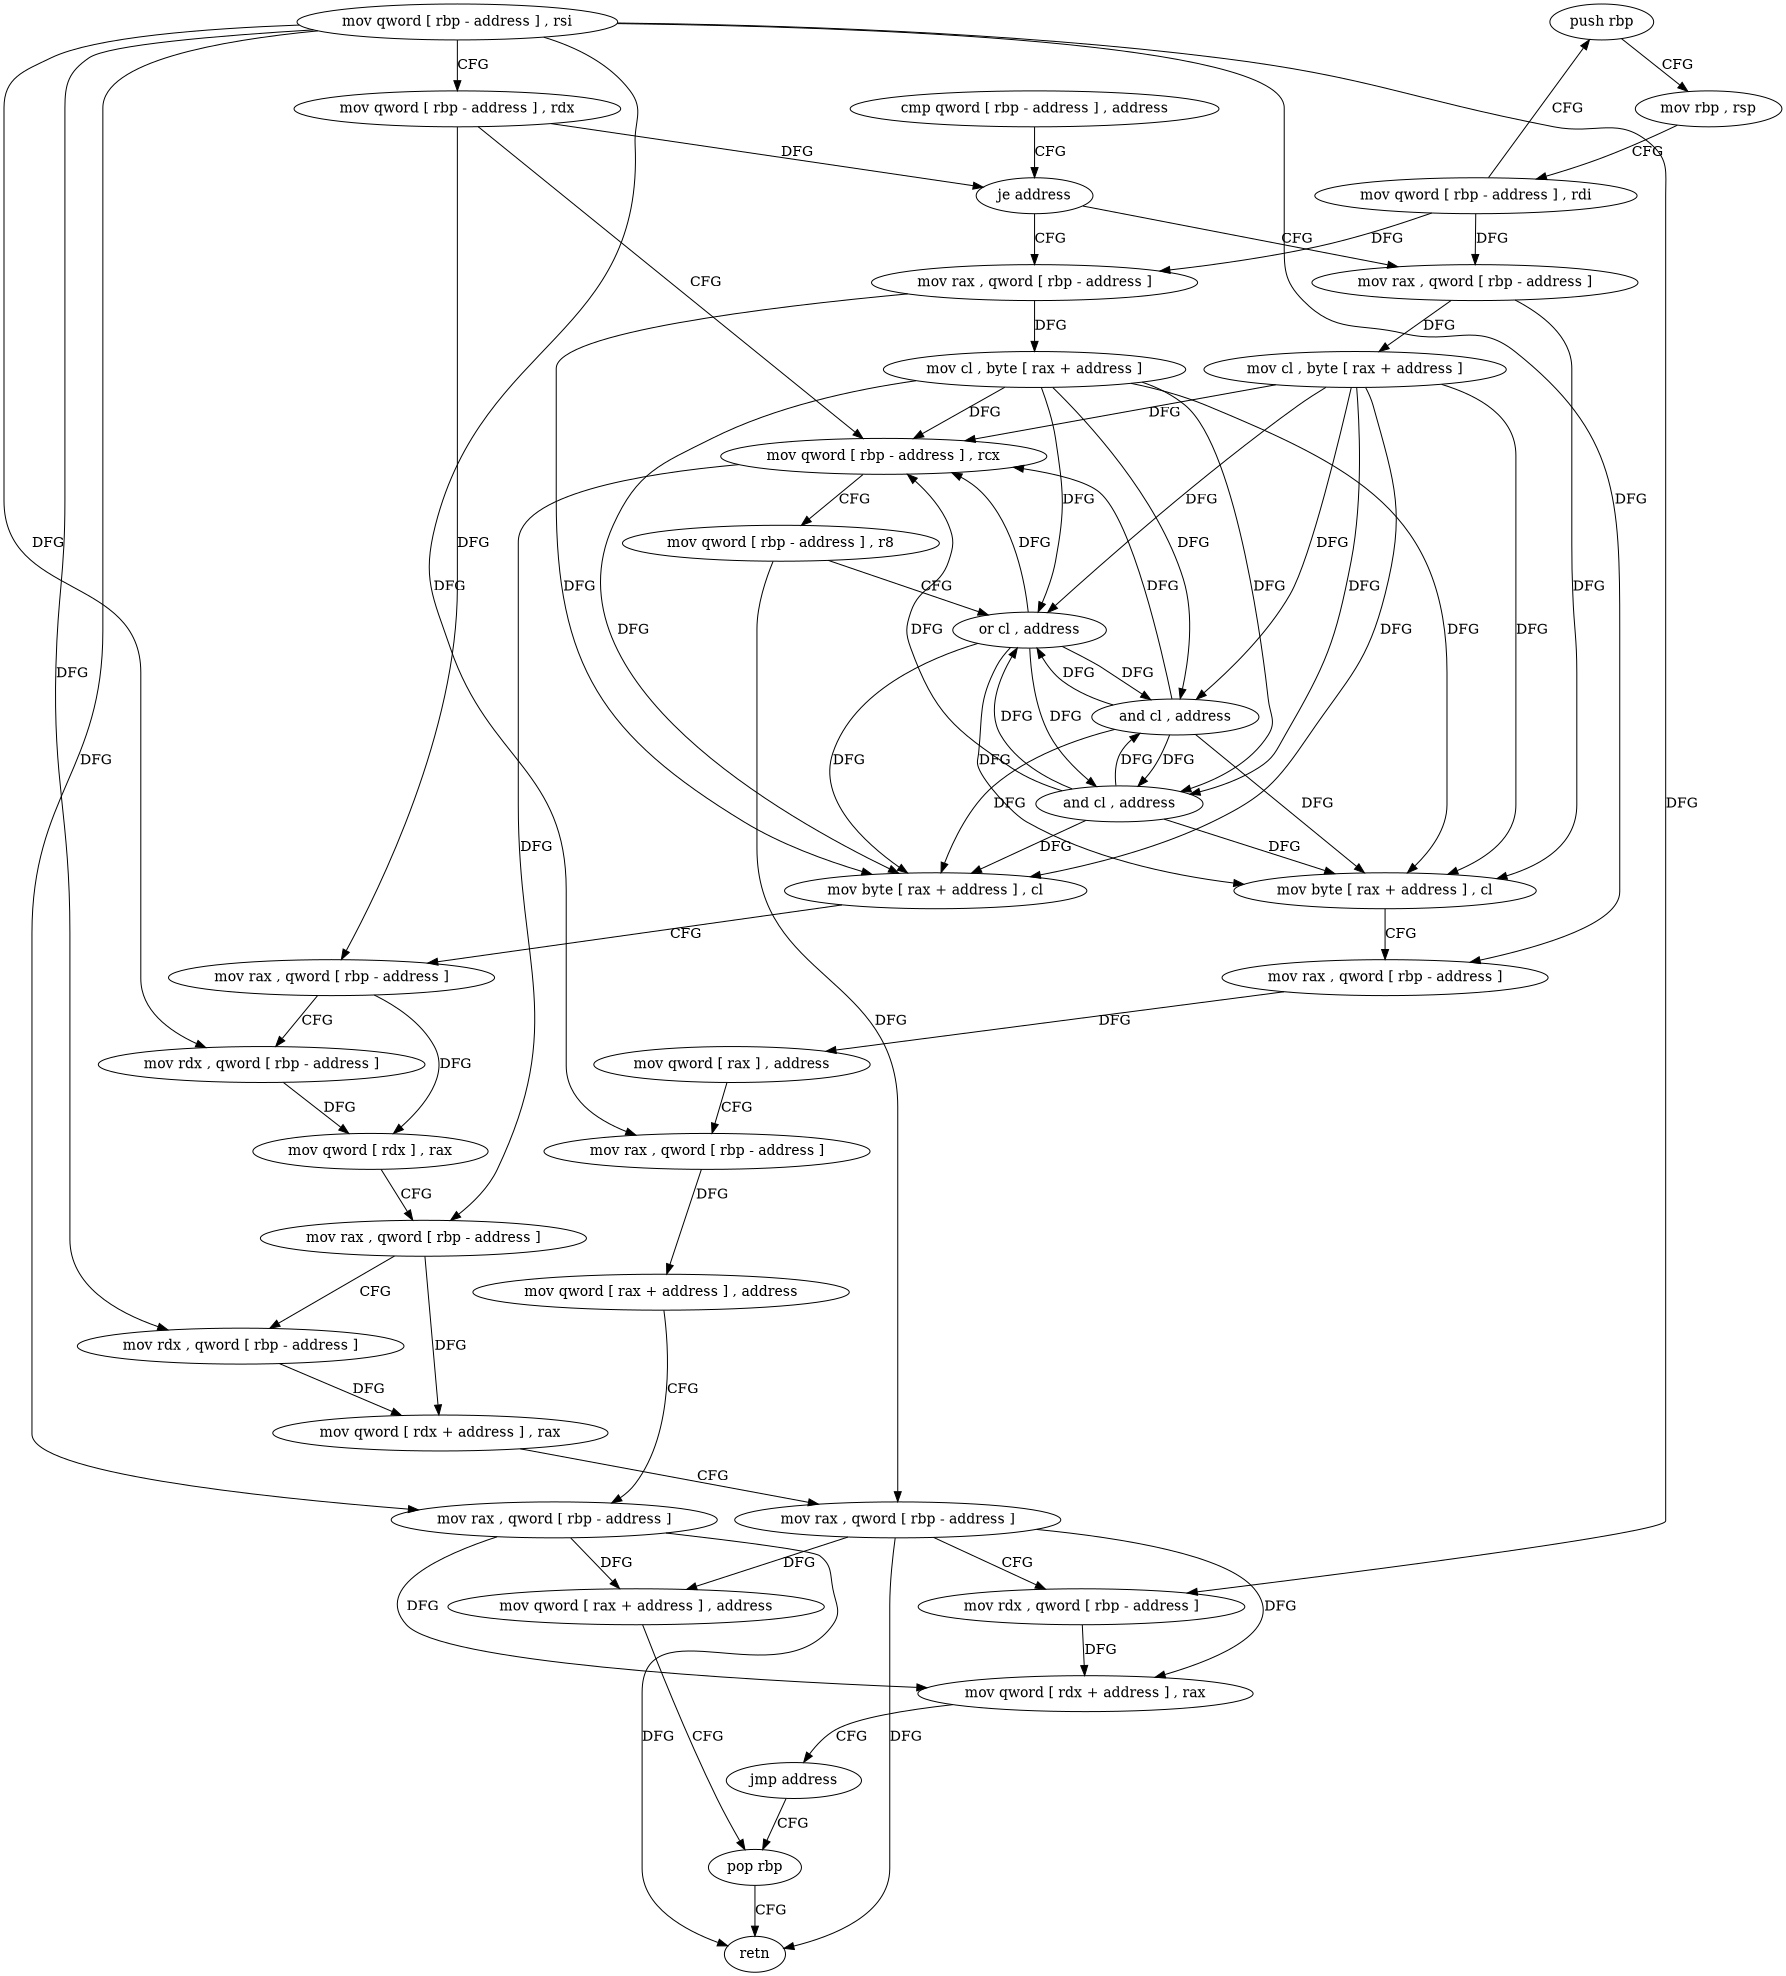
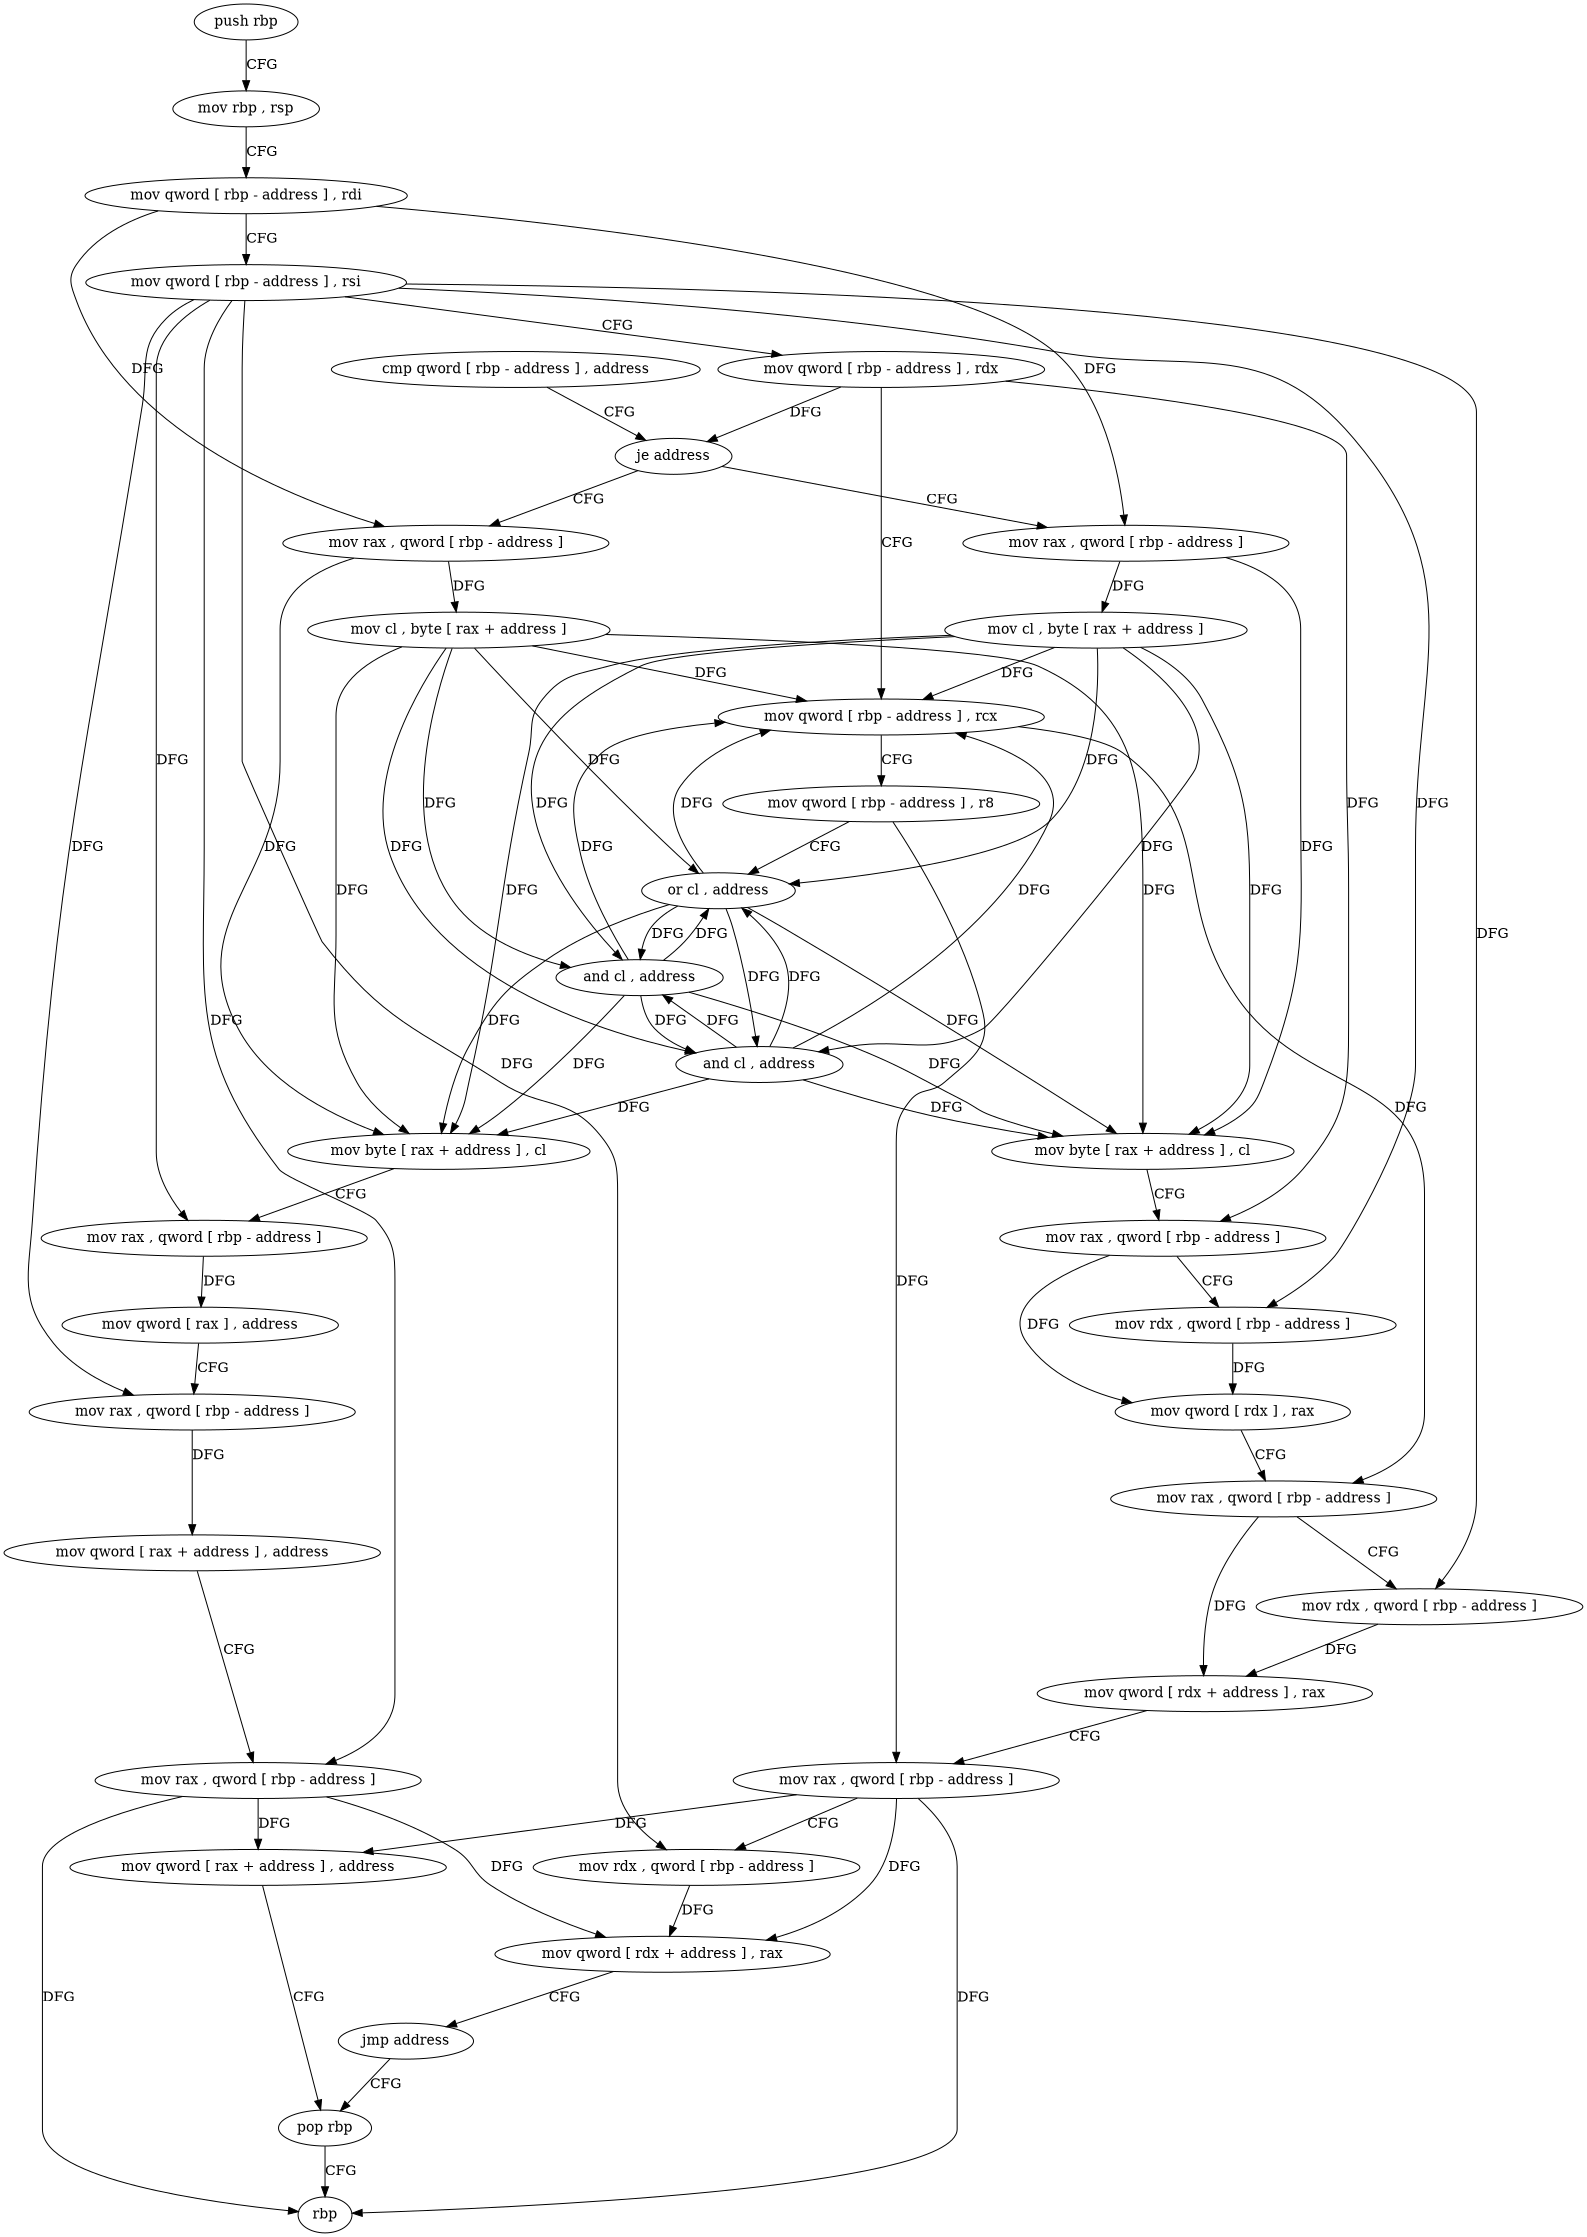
edge "mov qword [ rbp - address ] , rdi" -> "push rbp": now "mov qword [ rbp - address ] , rdi" -> "mov qword [ rbp - address ] , rsi"
node "retn": label "retn" -> "rbp"
